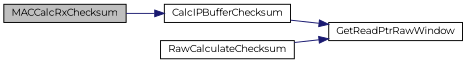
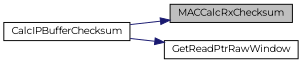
edge "MACCalcRxChecksum" -> "CalcIPBufferChecksum": reversed
node "RawCalculateChecksum": removed
